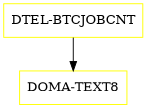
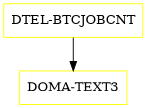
node "DOMA-TEXT8": label "DOMA-TEXT8" -> "DOMA-TEXT3"
